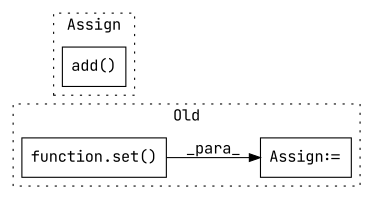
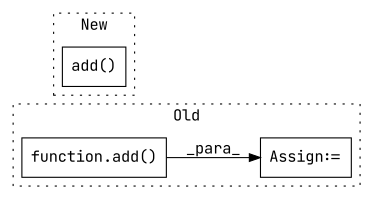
cluster "Assign": label "Assign" -> "New"
node "function.set()": label "function.set()" -> "function.add()"
